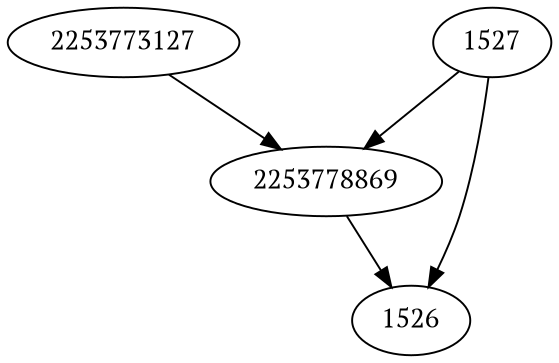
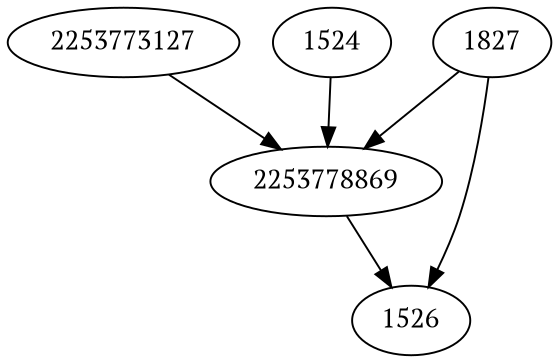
node "1524": added
node "1527": label "1527" -> "1827"
